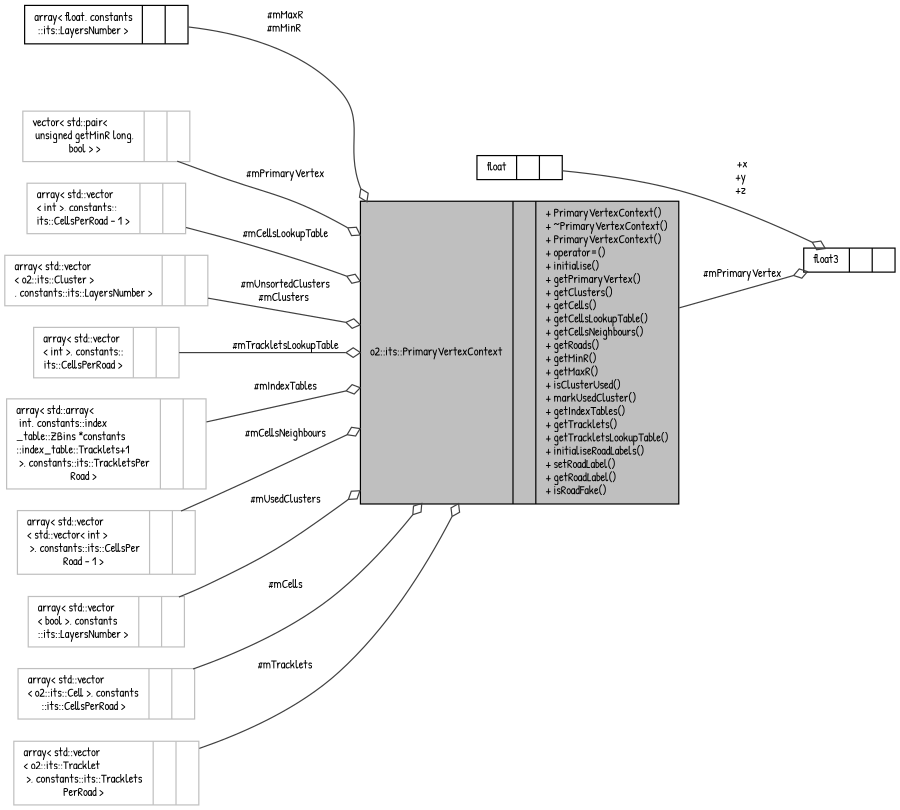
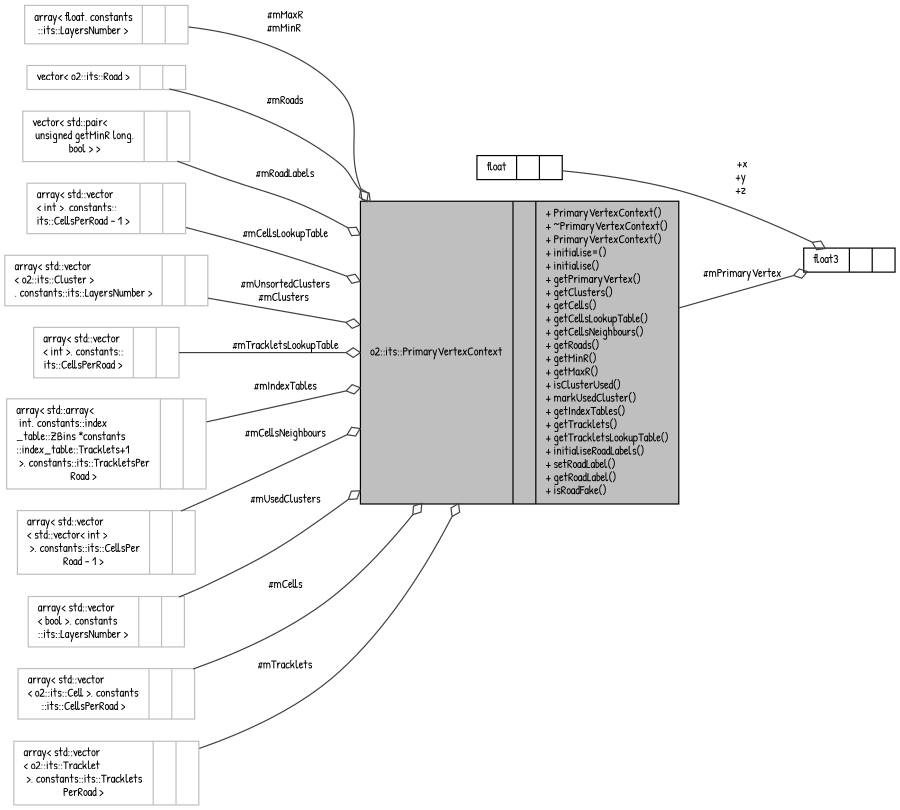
node "array< float, constants": color black -> grey75
node "vector< o2::its::Road >": added
edge "vector< std::pair<" -> "o2::its::PrimaryVertexContext": label " #mPrimaryVertex" -> " #mRoadLabels"
node "o2::its::PrimaryVertexContext": text "+ operator=()" -> "+ initialise=()"
